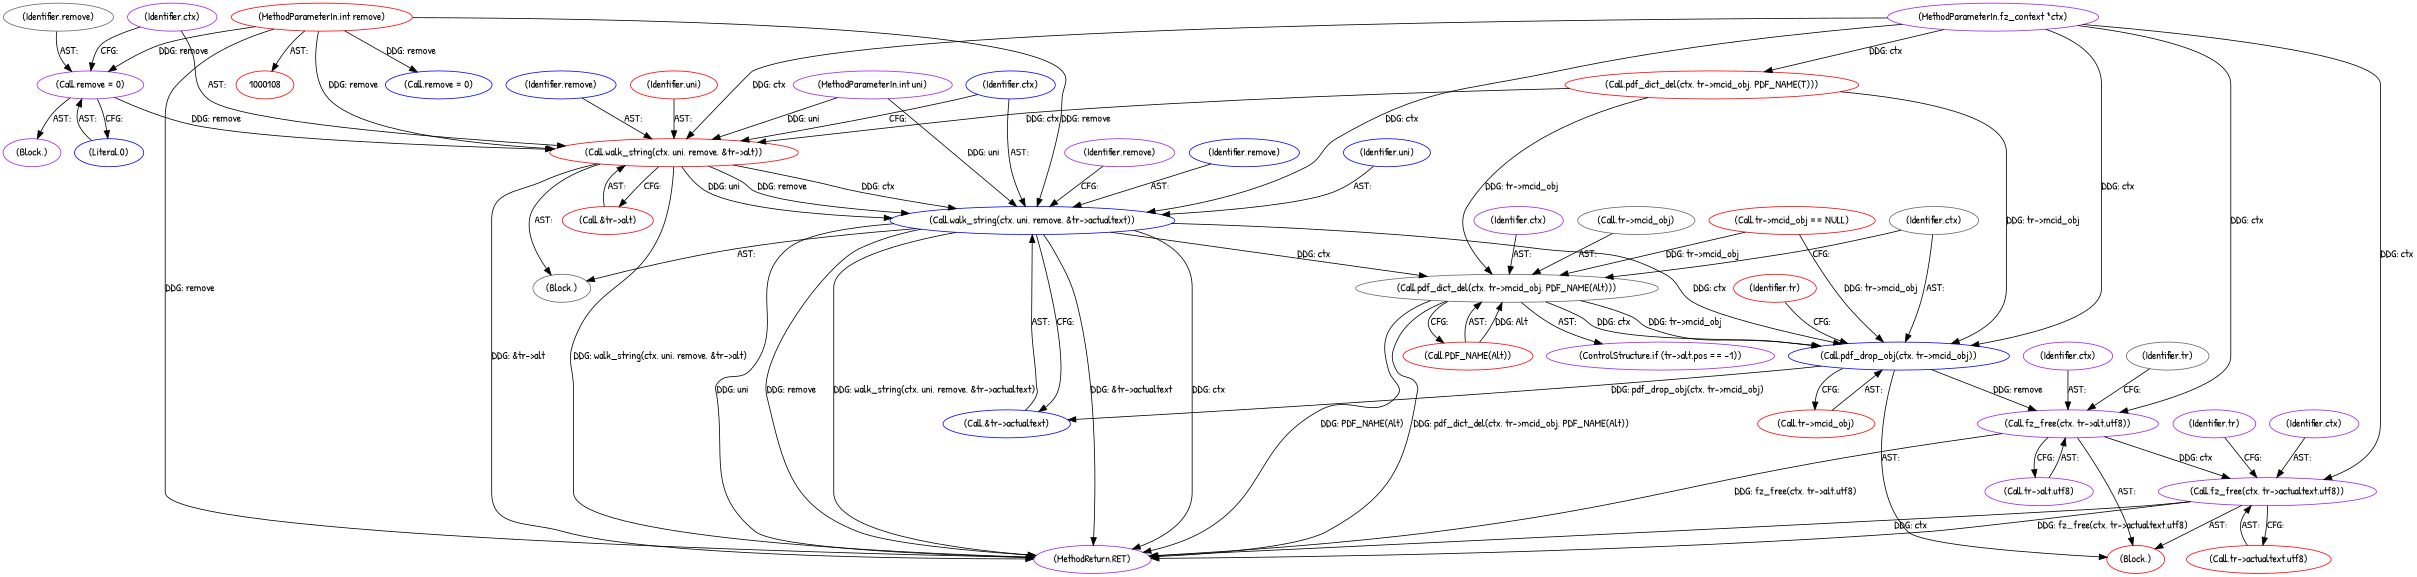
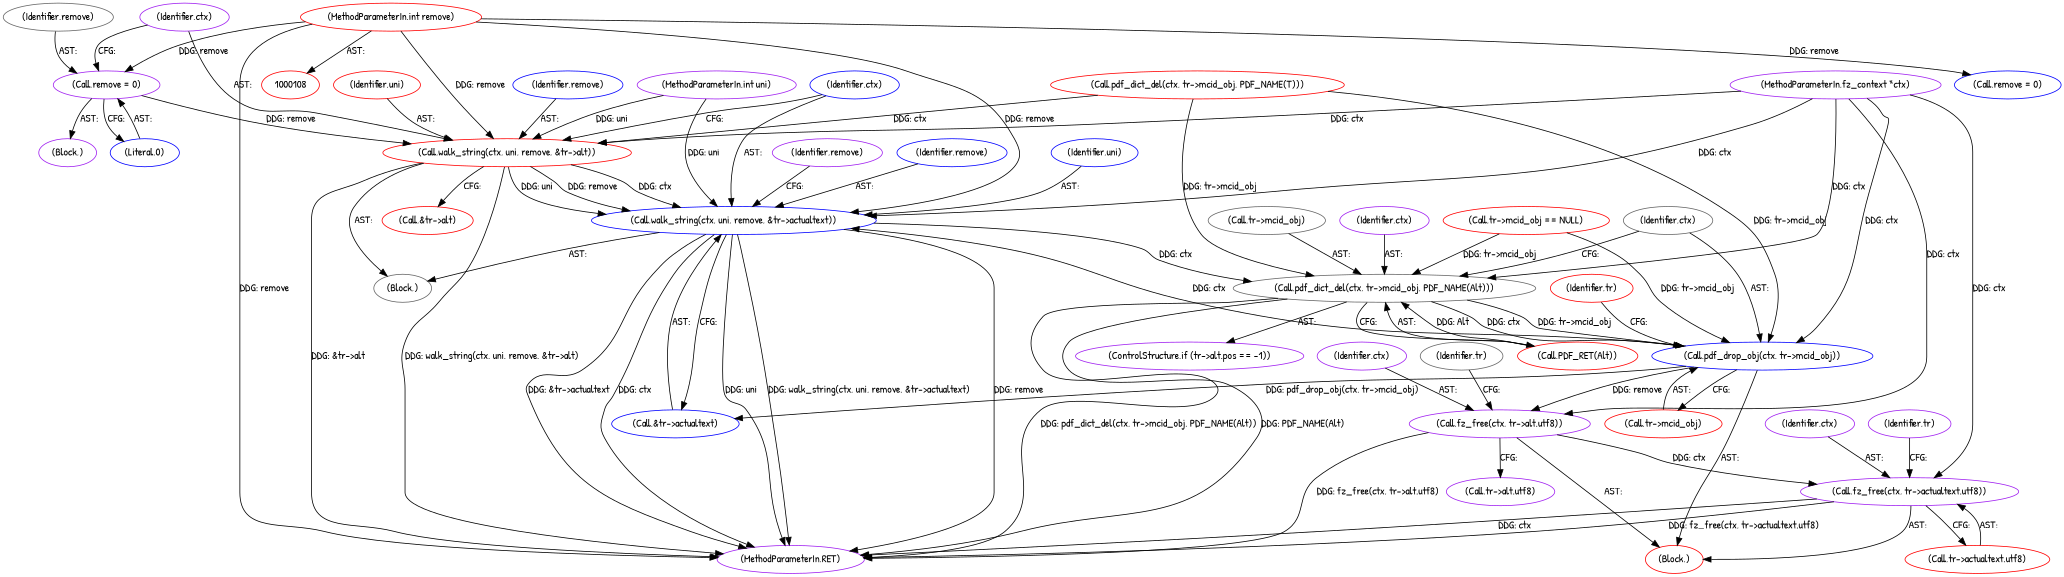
edge "(MethodParameterIn,fz_context *ctx)" -> "(Call,pdf_dict_del(ctx, tr->mcid_obj, PDF_NAME(T)))": now "(MethodParameterIn,fz_context *ctx)" -> "(Call,pdf_dict_del(ctx, tr->mcid_obj, PDF_NAME(Alt)))"
edge "(Call,&tr->alt)" -> "(Call,walk_string(ctx, uni, remove, &tr->alt))": removed, label "AST:"
edge "(Call,walk_string(ctx, uni, remove, &tr->actualtext))" -> "(Call,pdf_drop_obj(ctx, tr->mcid_obj))": reversed
node "(Call,PDF_NAME(Alt))": label "(Call,PDF_NAME(Alt))" -> "(Call,PDF_RET(Alt))"
edge "(Call,tr->alt.utf8)" -> "(Call,fz_free(ctx, tr->alt.utf8))": removed, label "AST:"
node "(MethodReturn,RET)": label "(MethodReturn,RET)" -> "(MethodParameterIn,RET)"
